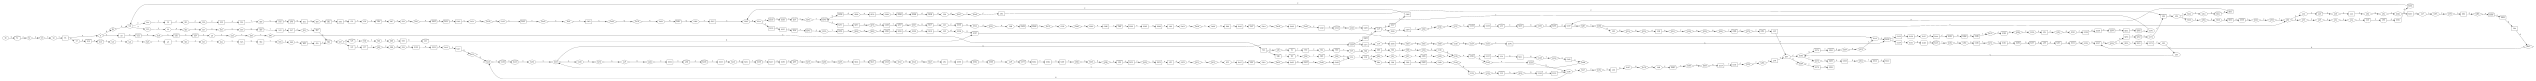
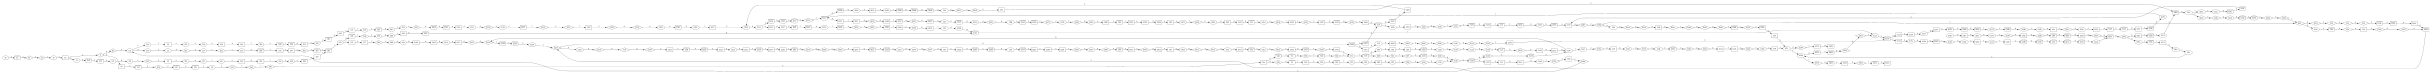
edge "S357" -> "S362": now "S357" -> "S366"
